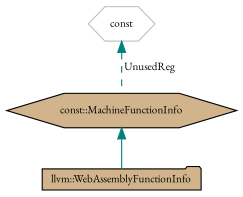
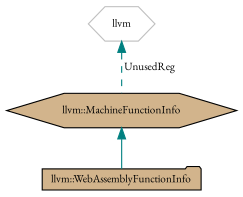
node "const": label "const" -> "llvm"
node "const::MachineFunctionInfo": label "const::MachineFunctionInfo" -> "llvm::MachineFunctionInfo"
